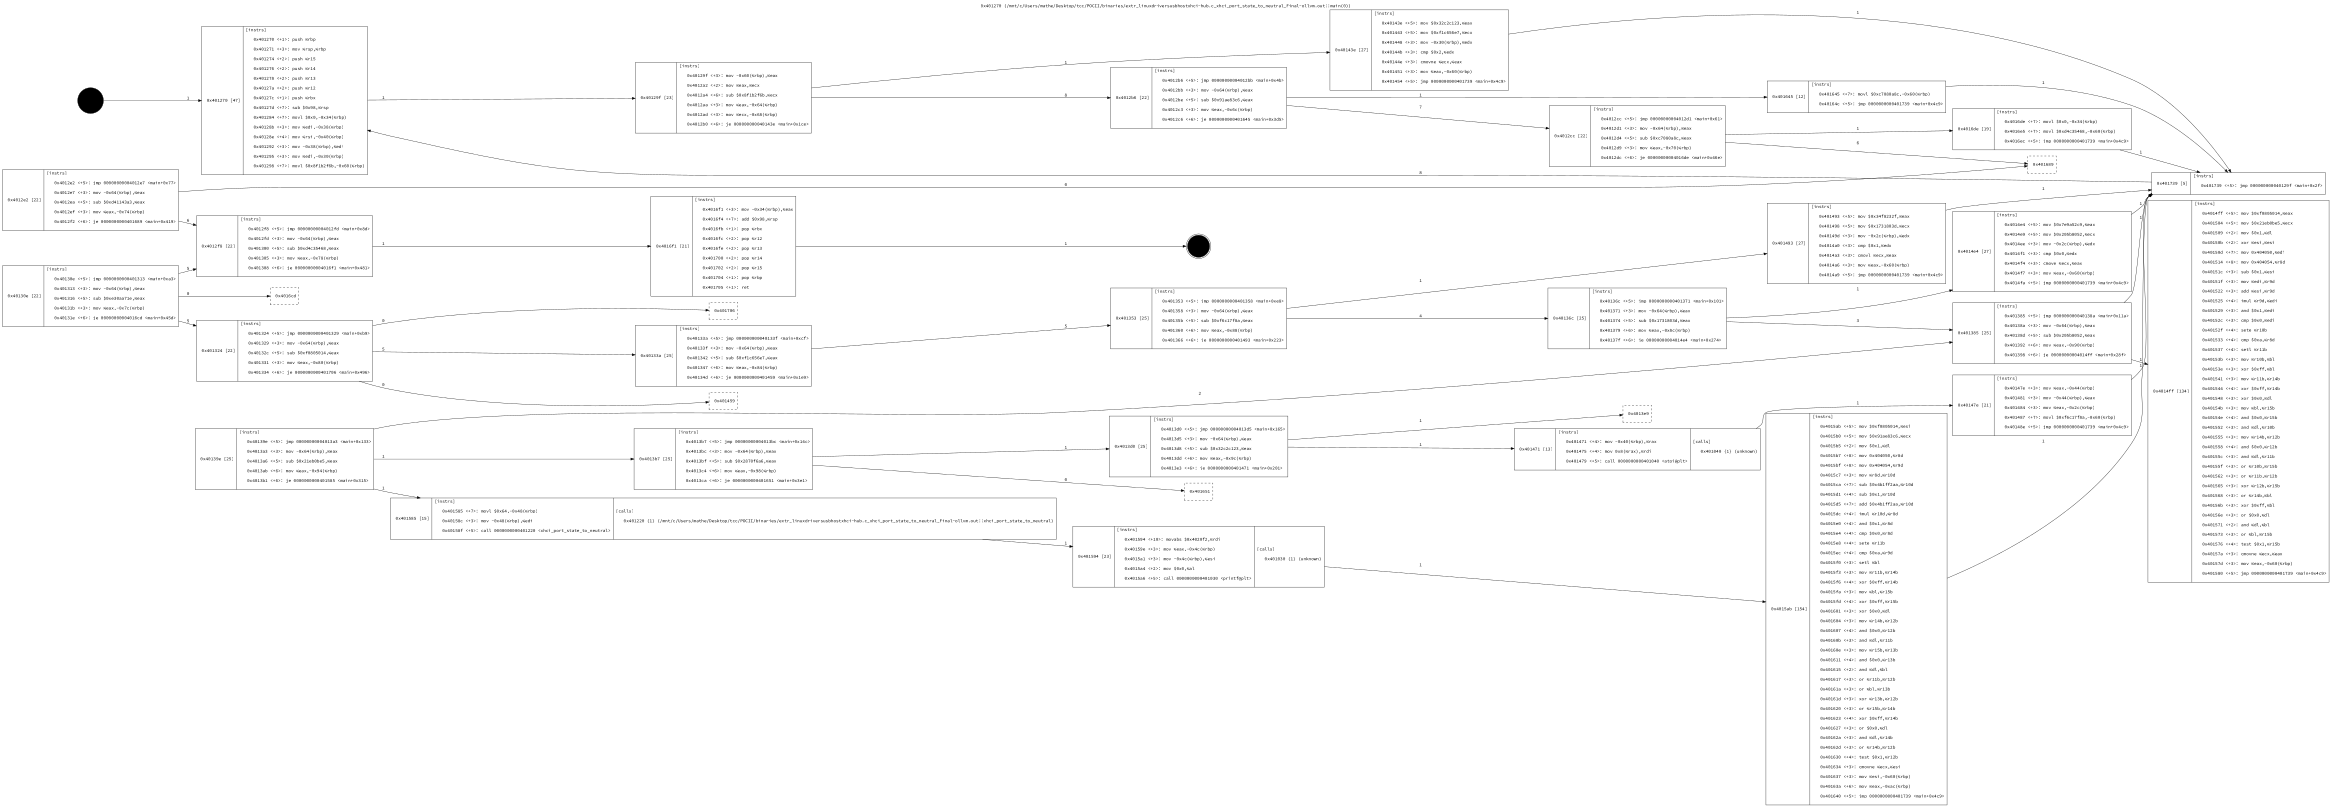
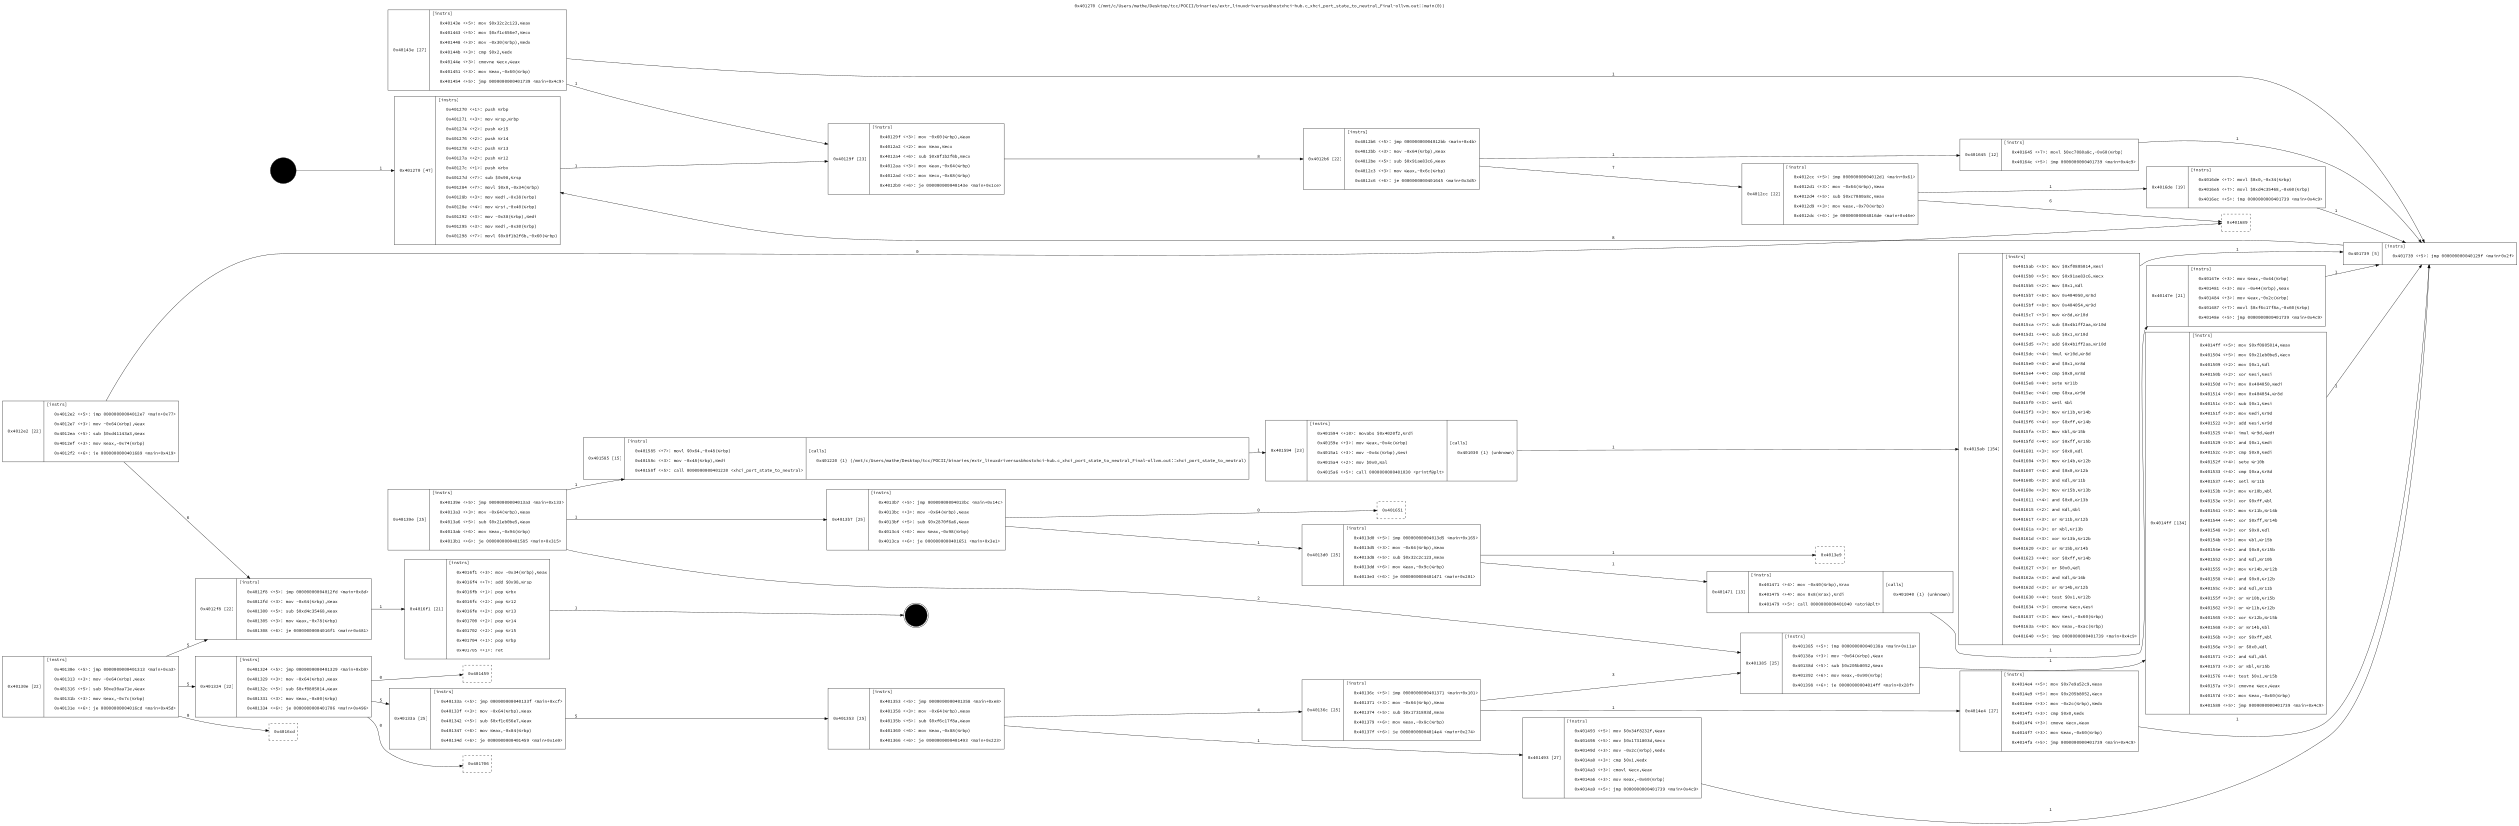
edge "0x40129f [23]" -> "0x40143e [27]": reversed
edge "0x401385 [25]" -> "0x401739 [5]": now "0x4014ff [134]" -> "0x401739 [5]"
